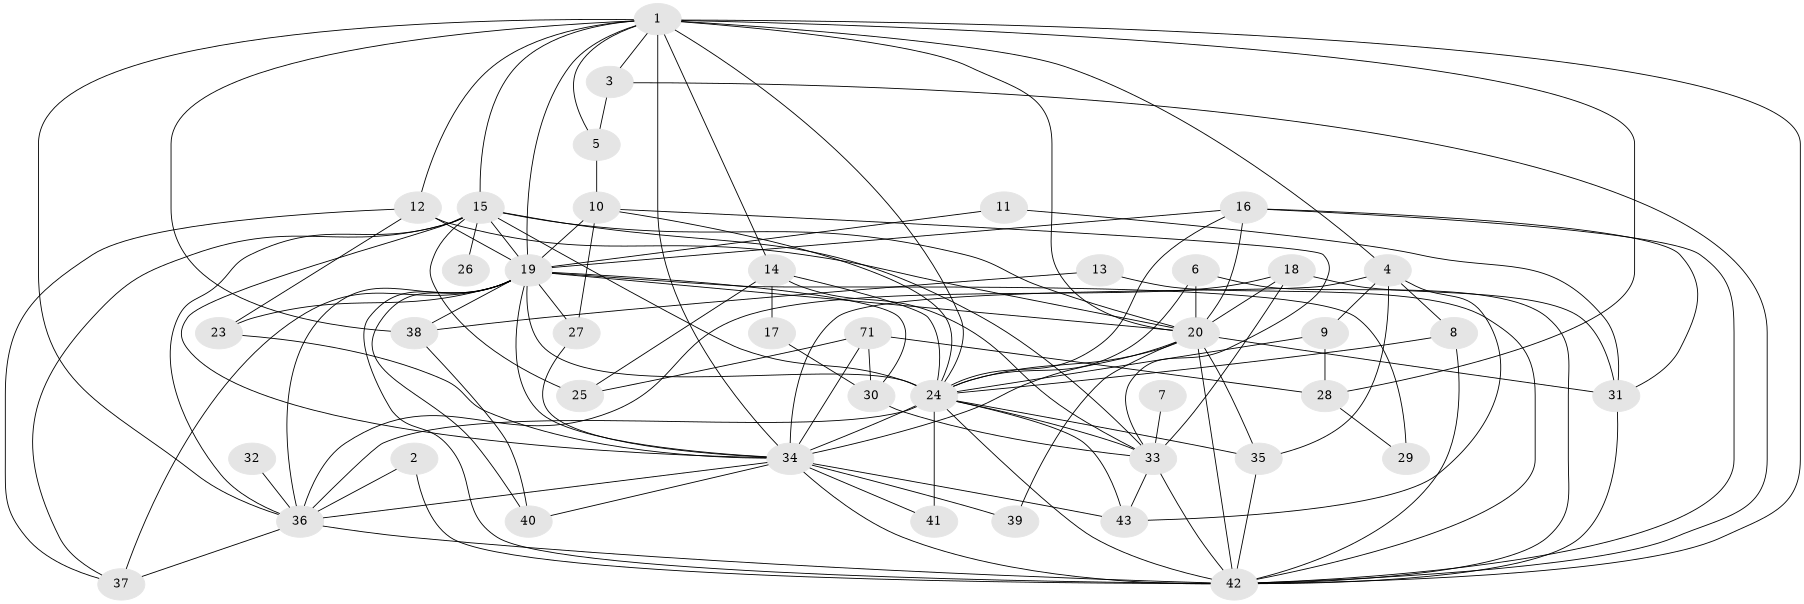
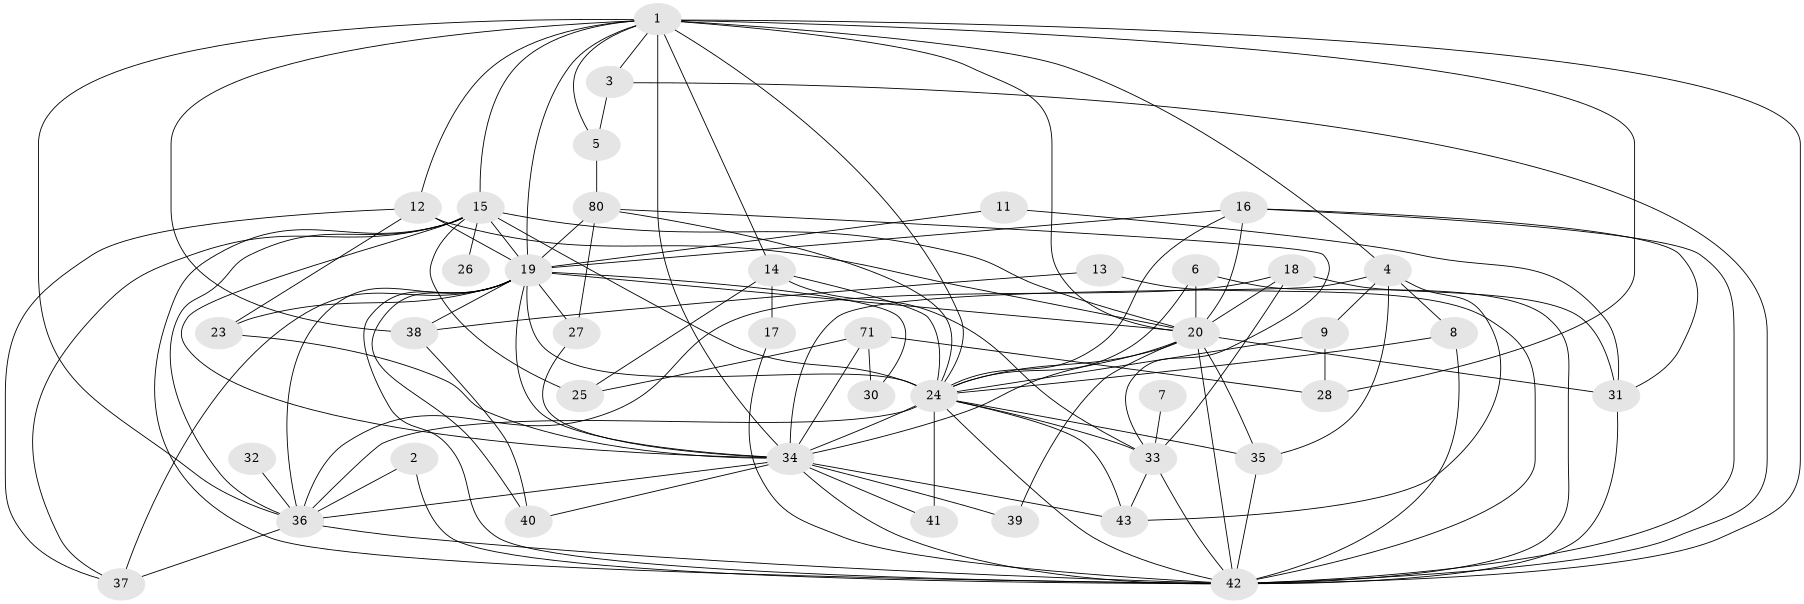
node "10": label "10" -> "80"
edge "15" -- "33": now "15" -- "42"
edge "17" -- "30": now "17" -- "42"
edge "30" -- "33": removed
node "29": removed
